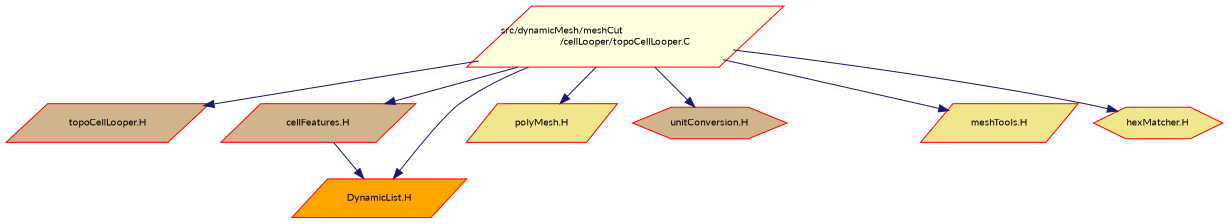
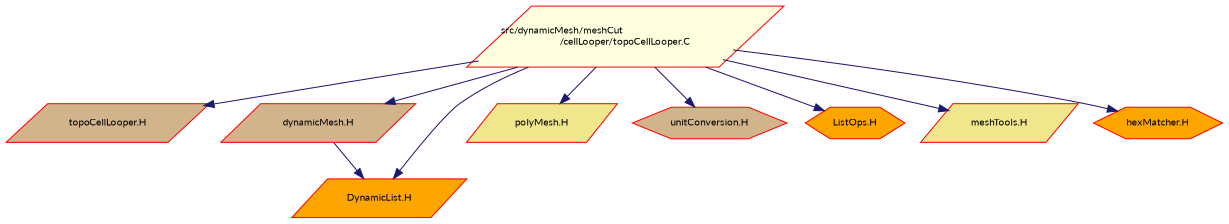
node "cellFeatures.H": label "cellFeatures.H" -> "dynamicMesh.H"
node "ListOps.H": added
node "hexMatcher.H": fillcolor khaki -> orange
